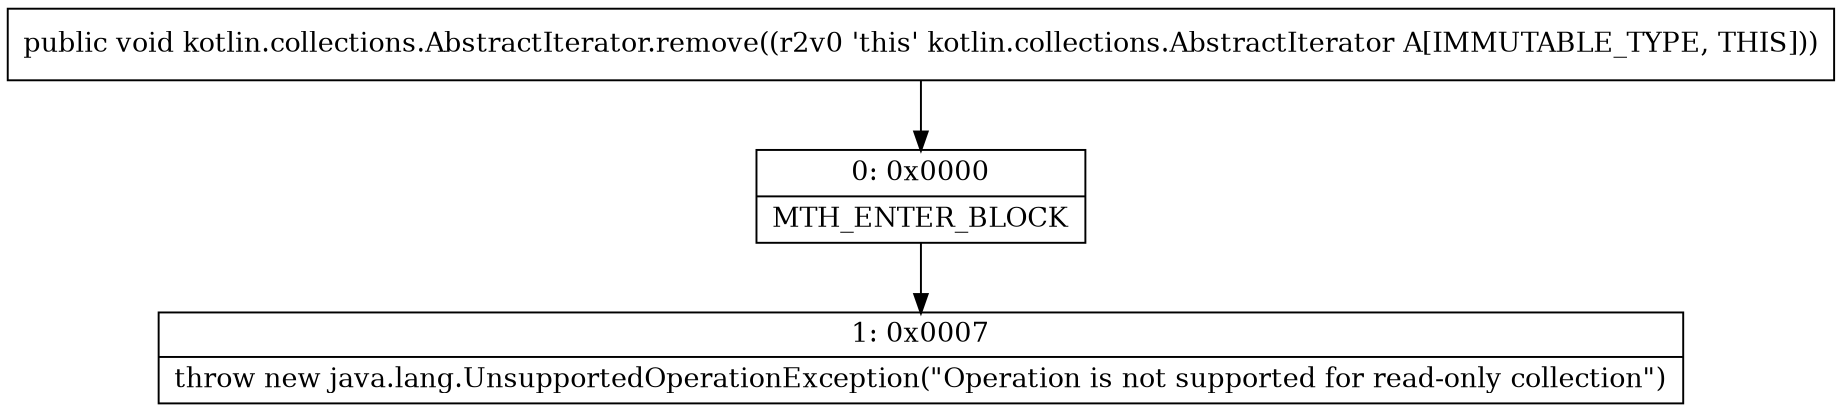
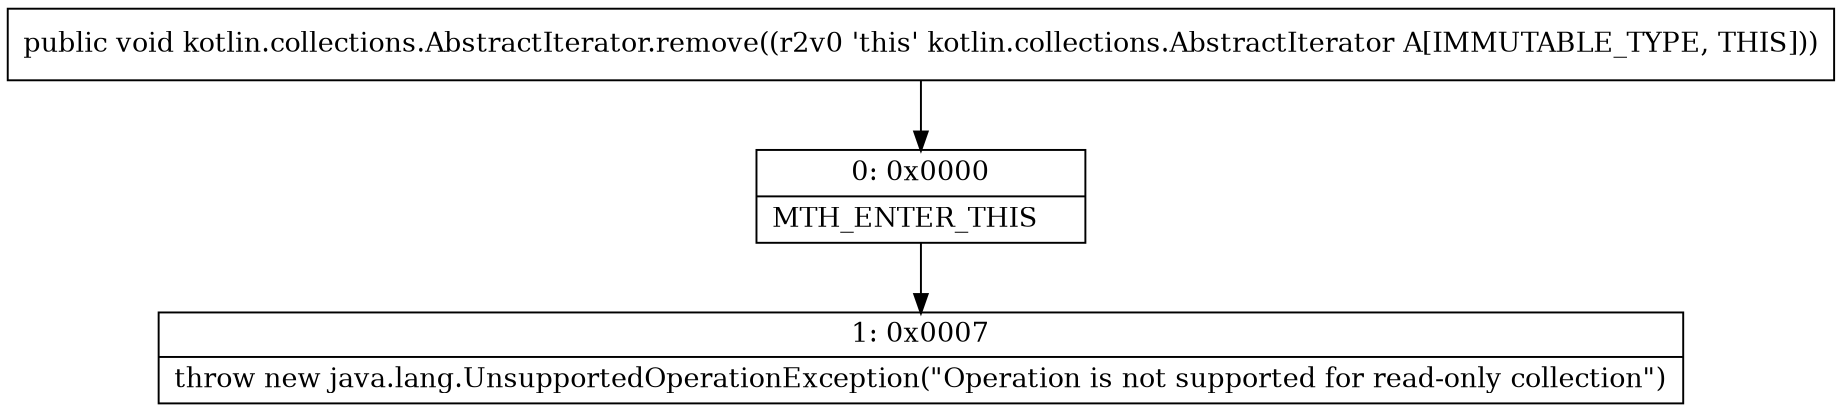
node "0: 0x0000": text "MTH_ENTER_BLOCK" -> "MTH_ENTER_THIS"
